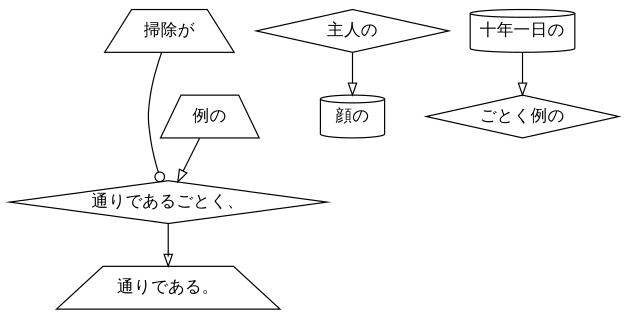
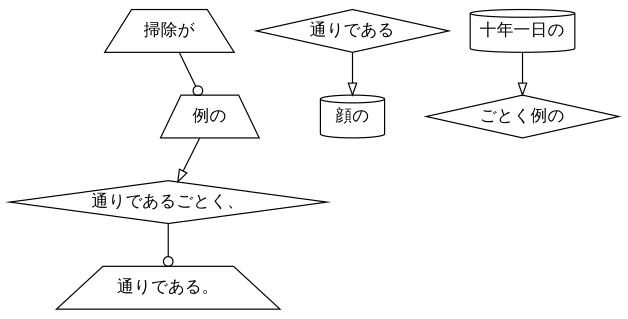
node "主人の": label "主人の" -> "通りである"
edge "掃除が" -> "通りであるごとく、": now "掃除が" -> "例の"
edge "通りであるごとく、" -> "通りである。": arrowhead onormal -> odot
